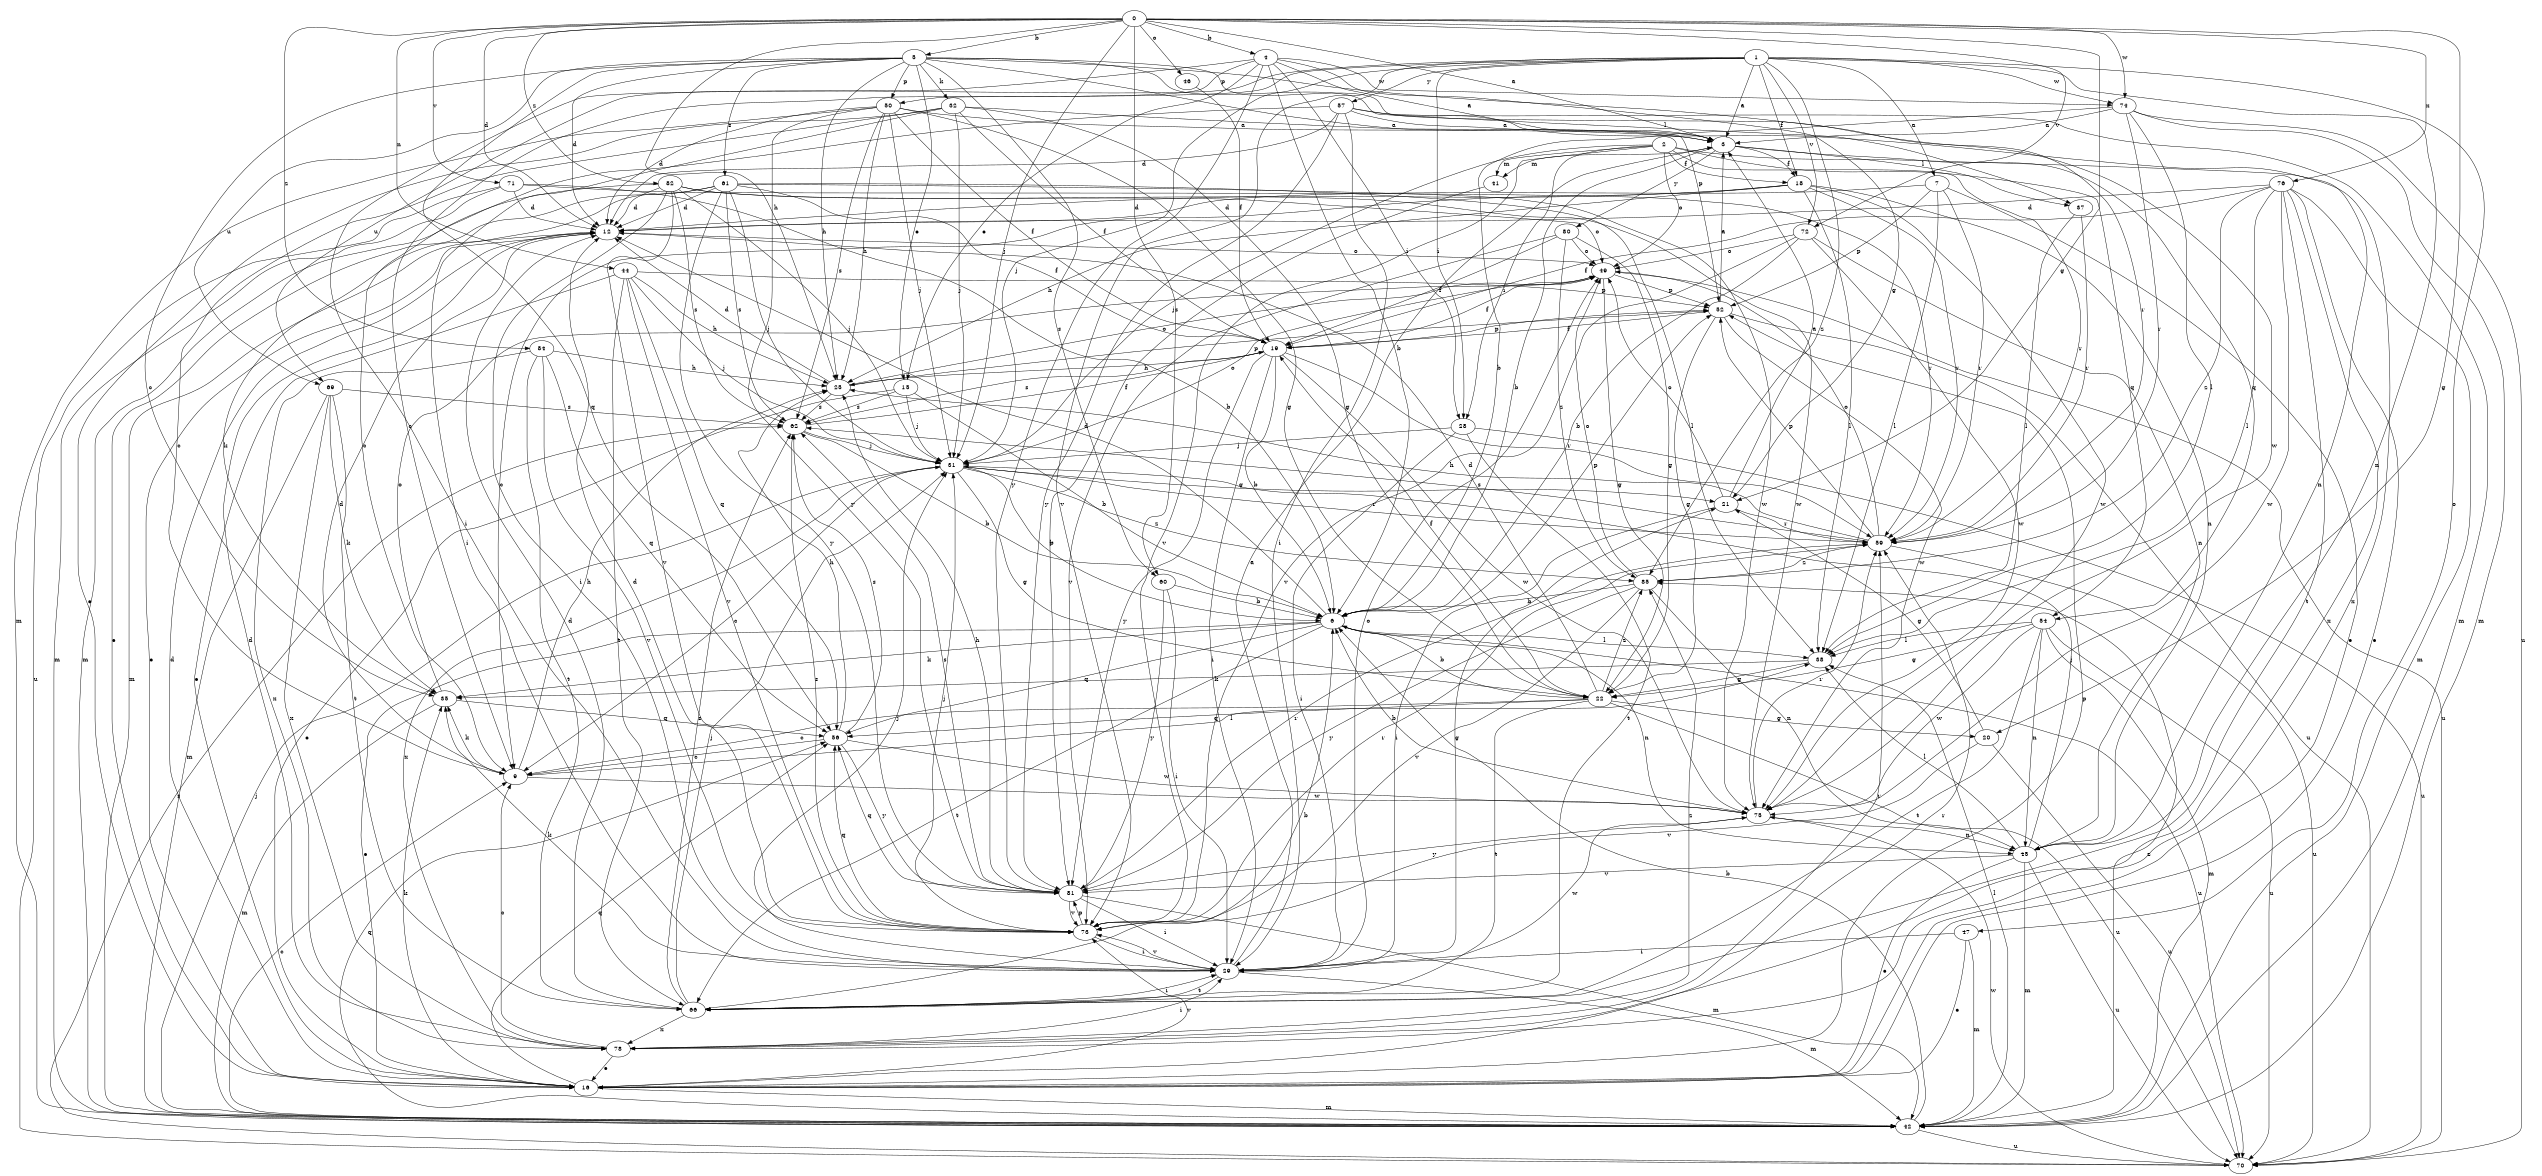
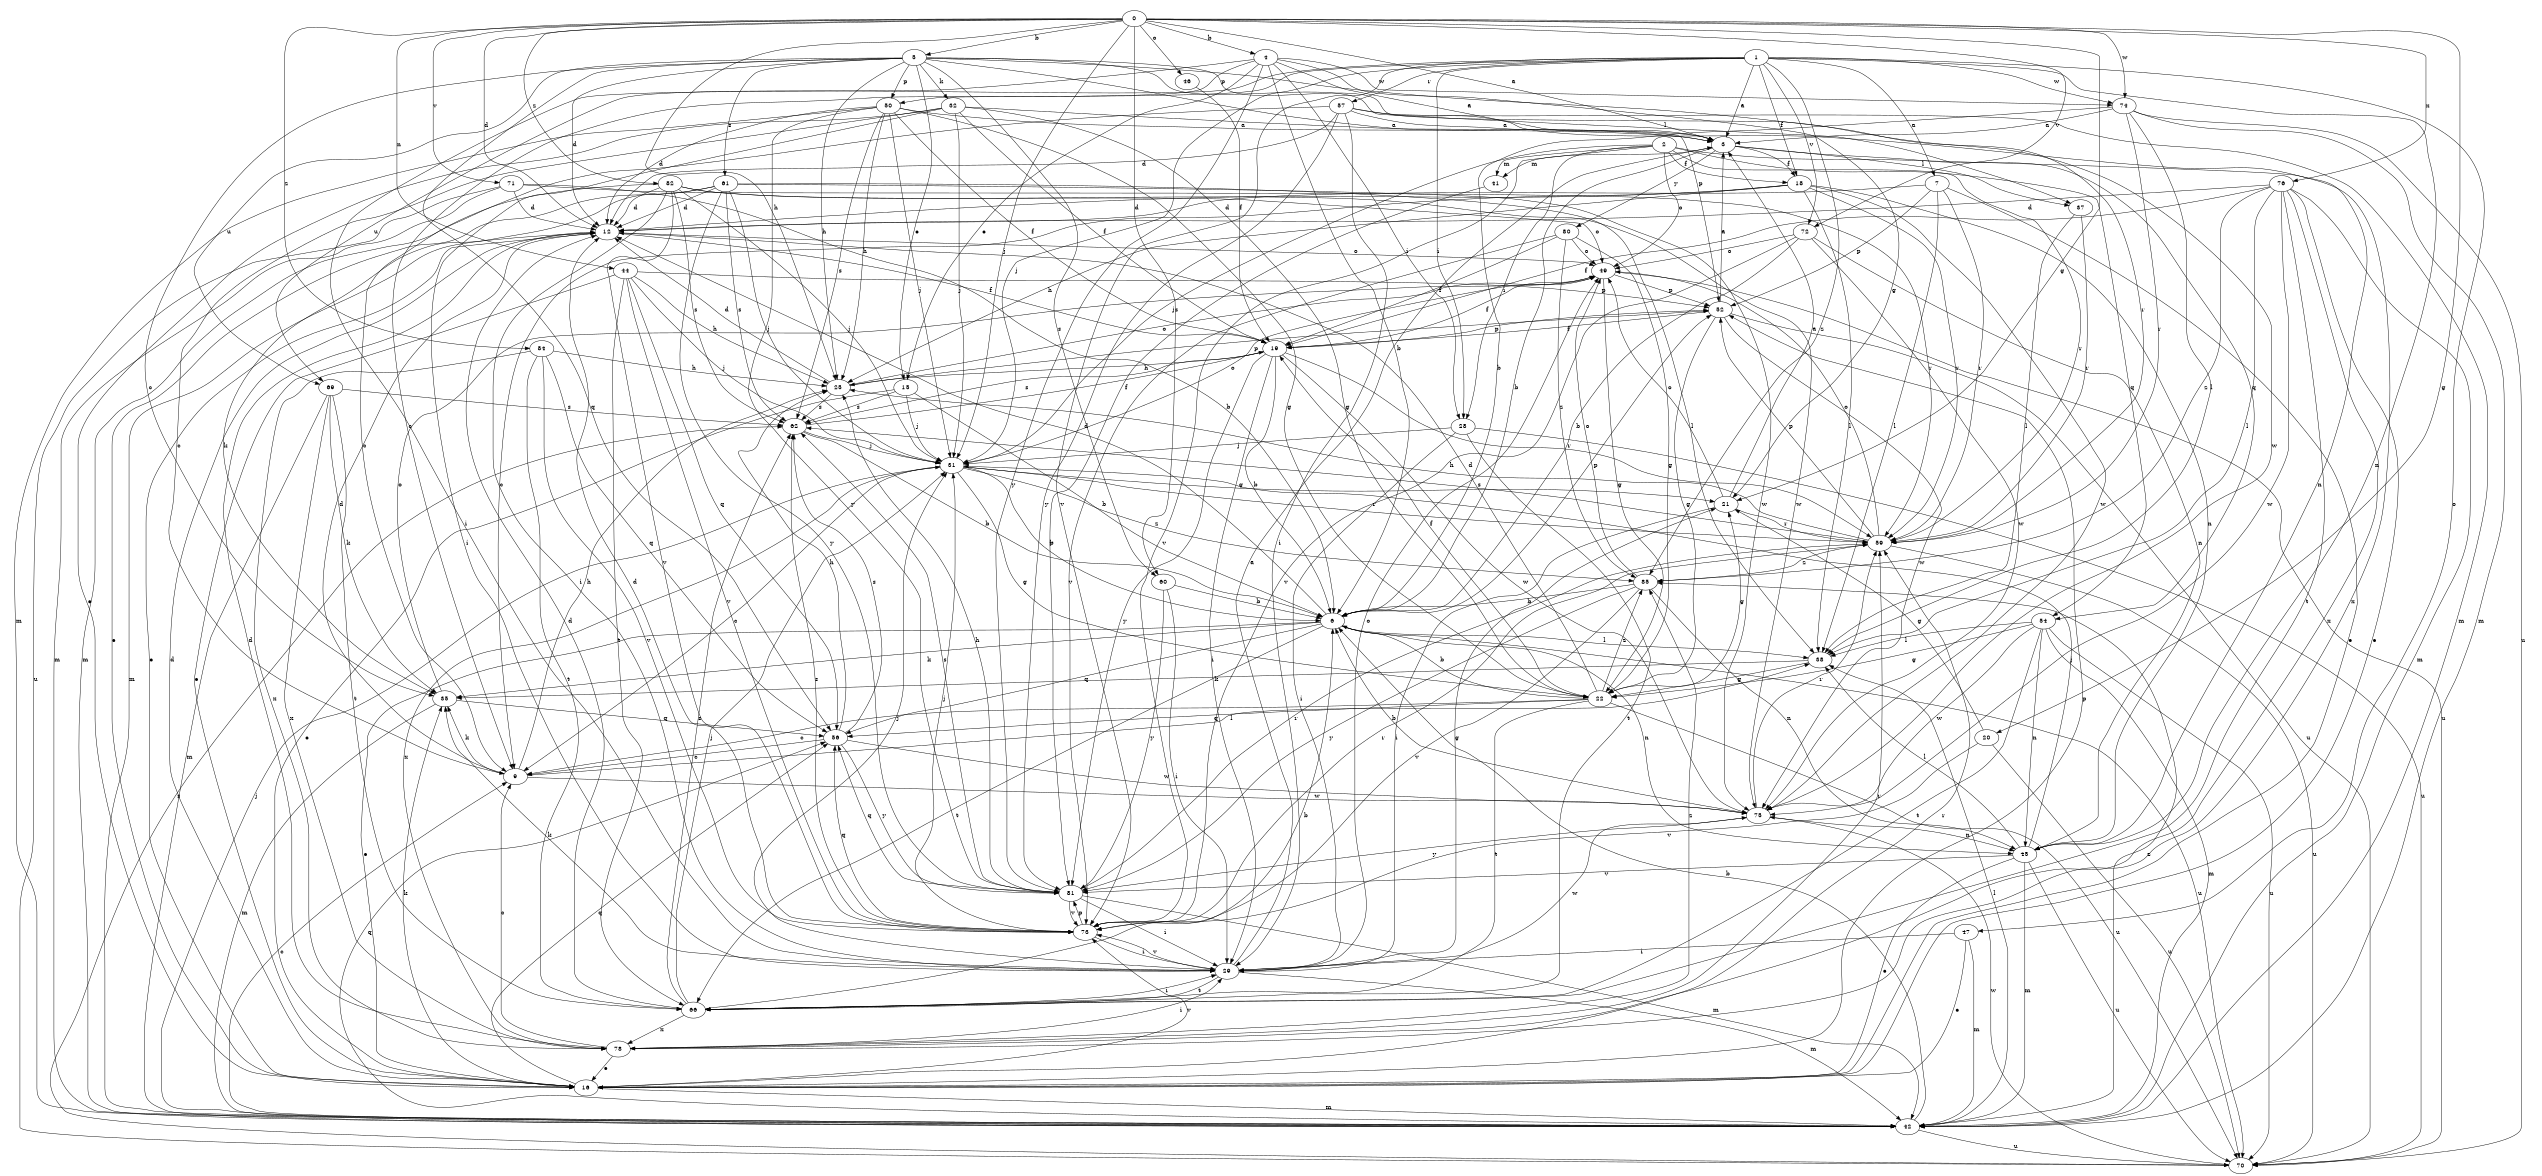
edge "1" -> "57": label "y" -> "r"
edge "61" -> "19": now "12" -> "19"
edge "22" -> "20": now "22" -> "21"
